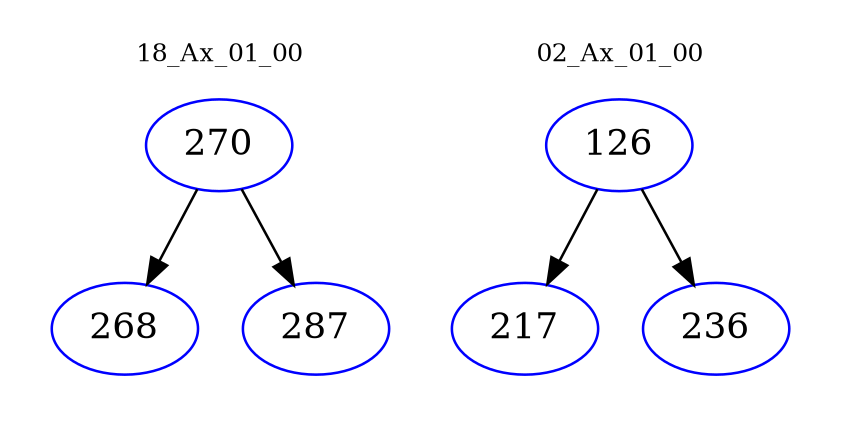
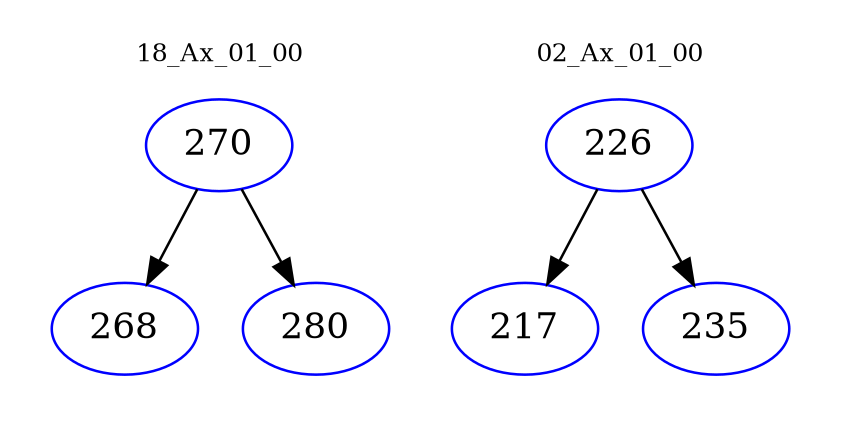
node "126": label "126" -> "226"
node "287": label "287" -> "280"
node "236": label "236" -> "235"
